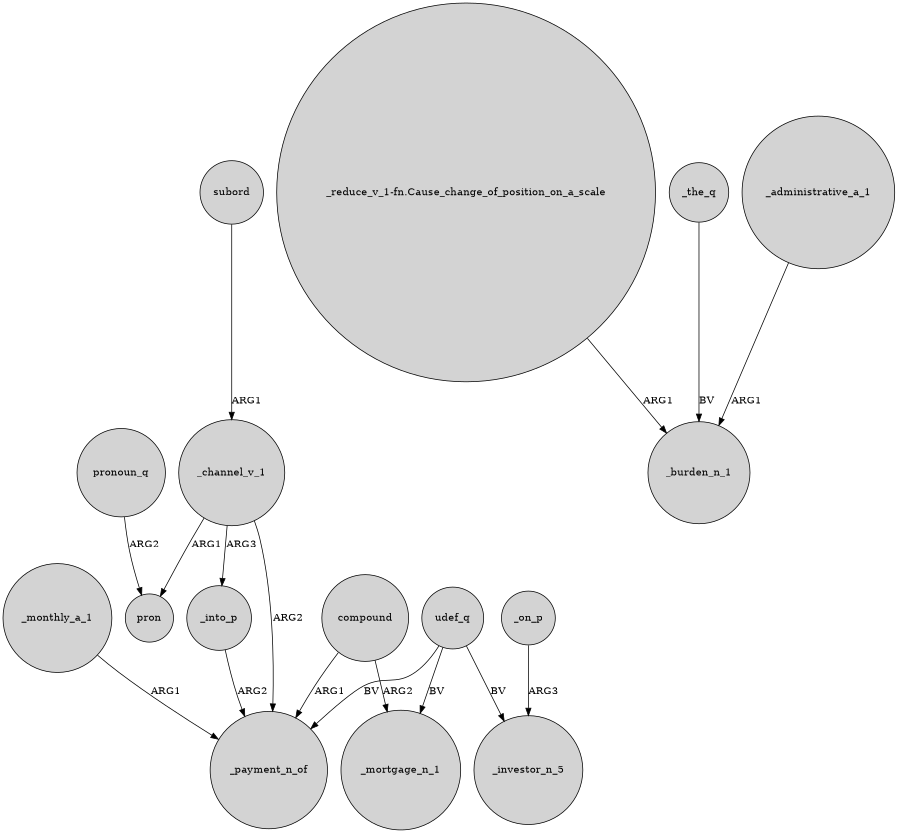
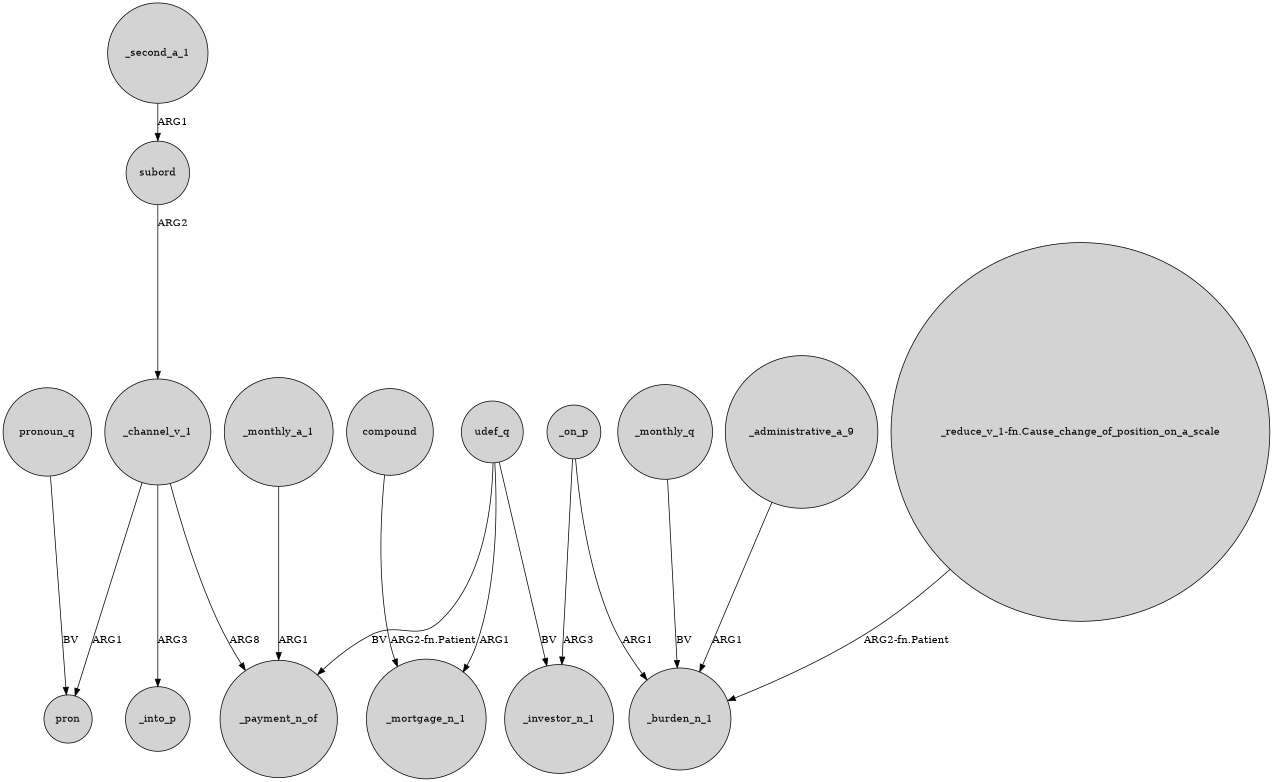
node "_second_a_1": added
node "_the_q": label "_the_q" -> "_monthly_q"
node "_administrative_a_1": label "_administrative_a_1" -> "_administrative_a_9"
edge "subord" -> "_channel_v_1": label "ARG1" -> "ARG2"
edge "_reduce_v_1-fn.Cause_change_of_position_on_a_scale" -> "_burden_n_1": label "ARG1" -> "ARG2-fn.Patient"
edge "pronoun_q" -> "pron": label "ARG2" -> "BV"
edge "_on_p" -> "_burden_n_1": added, label "ARG1"
edge "_channel_v_1" -> "_payment_n_of": label "ARG2" -> "ARG8"
edge "_into_p" -> "_payment_n_of": removed, label "ARG2"
edge "compound" -> "_payment_n_of": removed, label "ARG1"
edge "compound" -> "_mortgage_n_1": label "ARG2" -> "ARG2-fn.Patient"
edge "udef_q" -> "_mortgage_n_1": label "BV" -> "ARG1"
node "_investor_n_5": label "_investor_n_5" -> "_investor_n_1"
